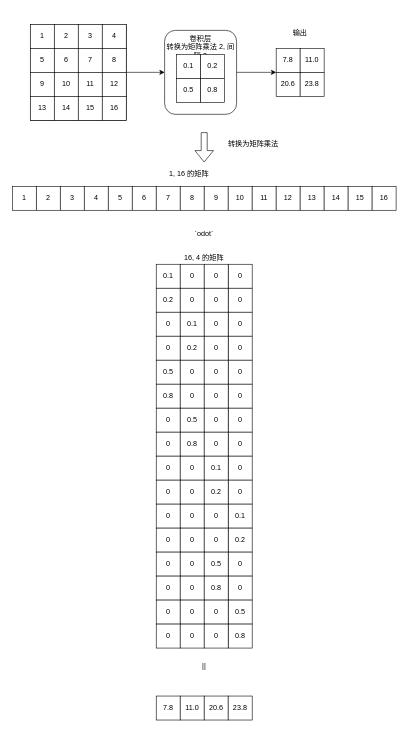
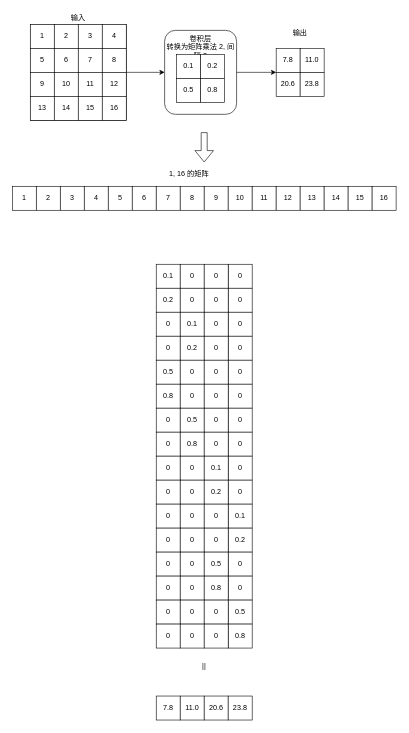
node "输入": added
node "转换为矩阵乘法": removed
node "`odot`": removed
node "16, 4 的矩阵": removed
